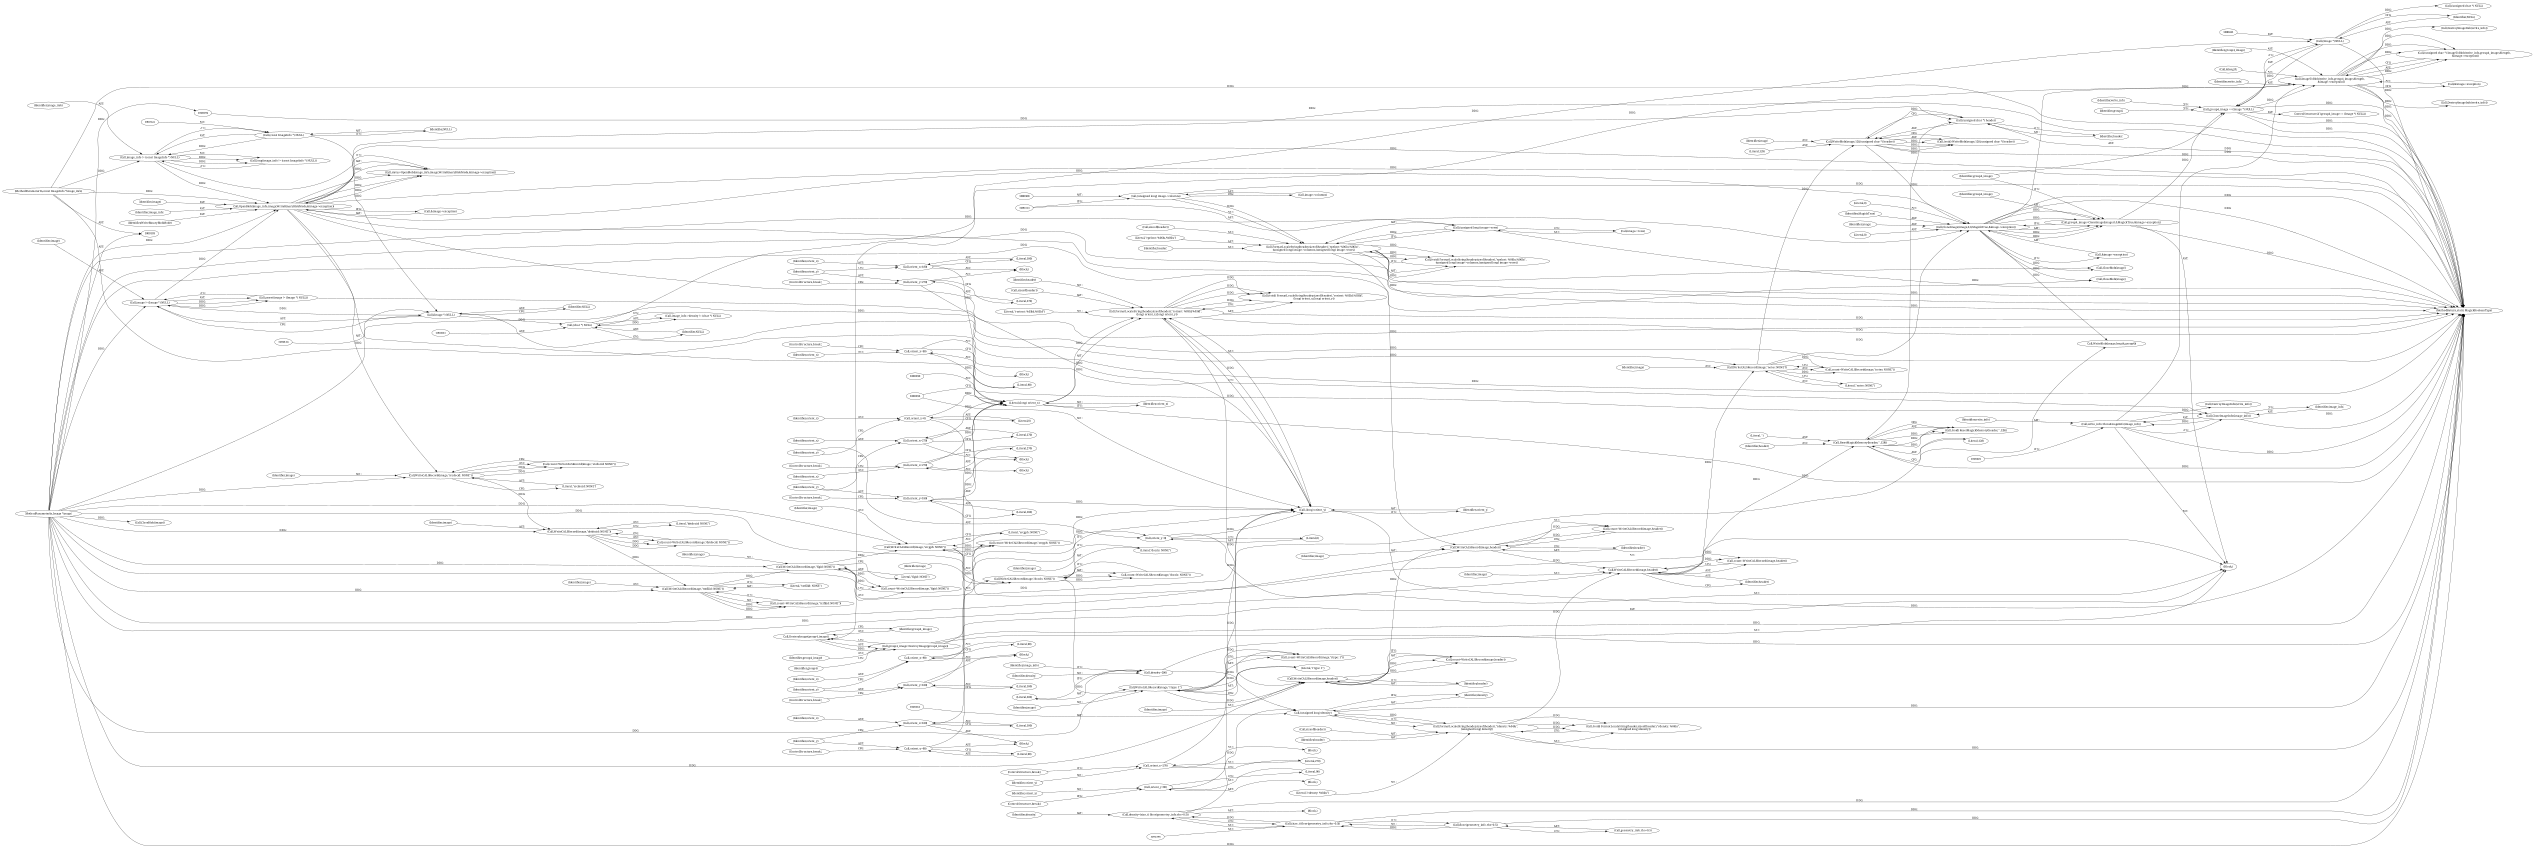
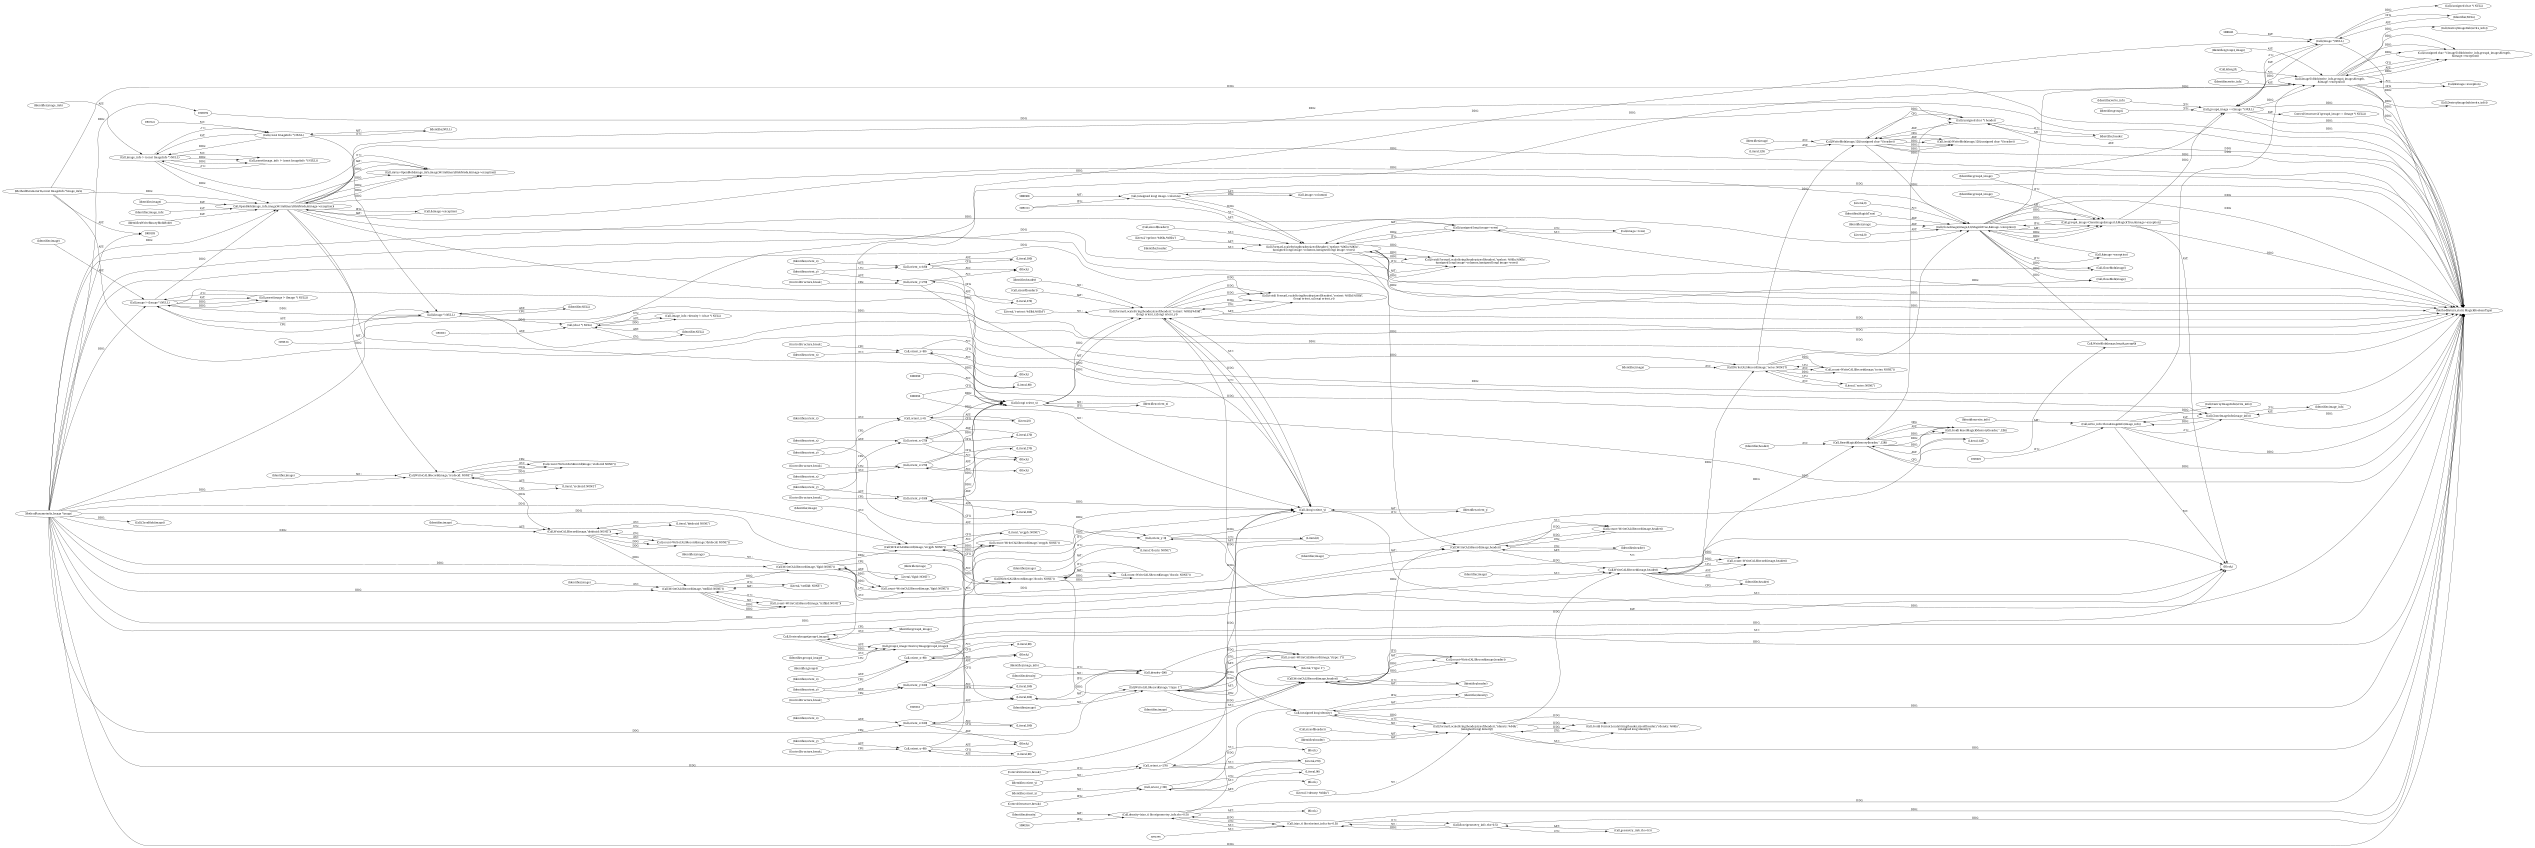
node "(Call,long(image_info != (const ImageInfo *) NULL))": label "(Call,long(image_info != (const ImageInfo *) NULL))" -> "(Call,assert(image_info != (const ImageInfo *) NULL))"
edge "(MethodParameterIn,const ImageInfo *image_info)" -> "(Call,image_info != (const ImageInfo *) NULL)": removed, label "DDG:"
edge "(Call,assert(image != (Image *) NULL))" -> "(MethodReturn,static MagickBooleanType)": now "(Call,image != (Image *) NULL)" -> "(MethodReturn,static MagickBooleanType)"
node "(Literal,(long) orient_x)": label "(Literal,(long) orient_x)" -> "(Call,(long) orient_x)"
node "(Literal,' ')": removed
edge "(Call,group4_image=DestroyImage(group4_image))" -> "(Call,DestroyImage(group4_image))": now "(Call,group4_image=DestroyImage(group4_image))" -> "(Literal,200)"
edge "1000361" -> "(Call,(unsigned long) density)": now "1000361" -> "(Literal,200)"
node "(Call,(size_t) floor(geometry_info.rho+0.5))": label "(Call,(size_t) floor(geometry_info.rho+0.5))" -> "(Call,(size_t) floor(orient_info.rho+0.5))"
node "1000354": added
